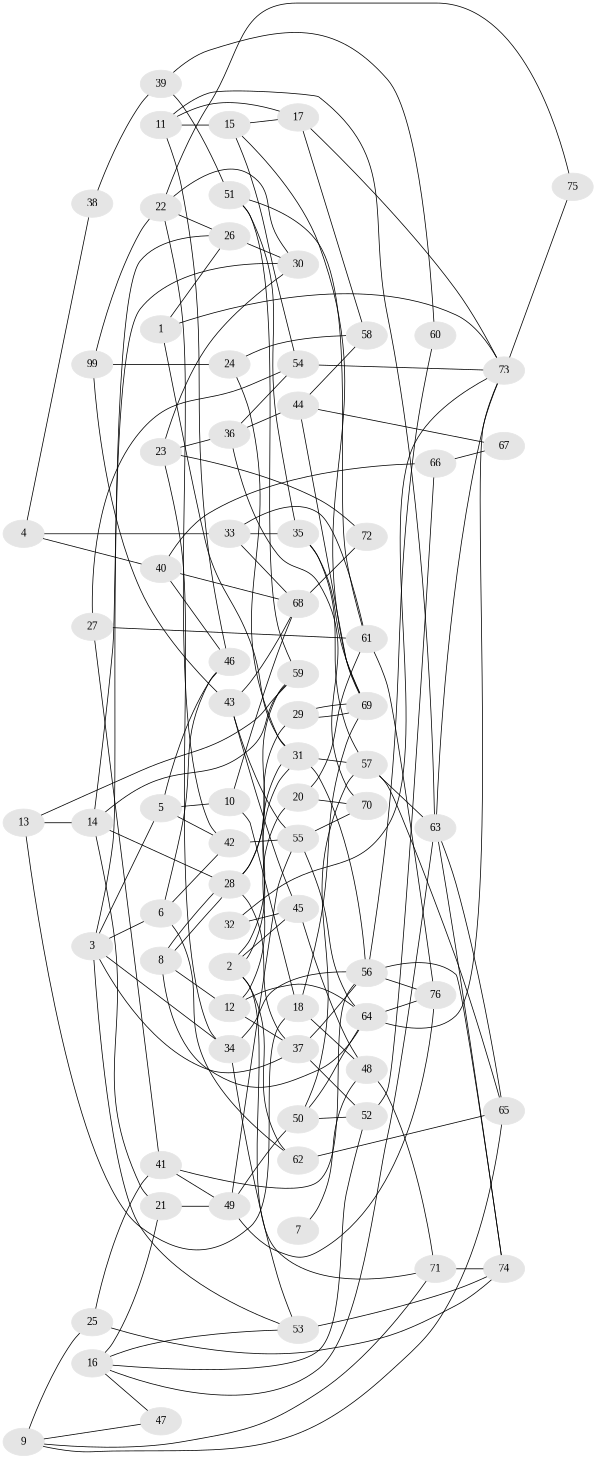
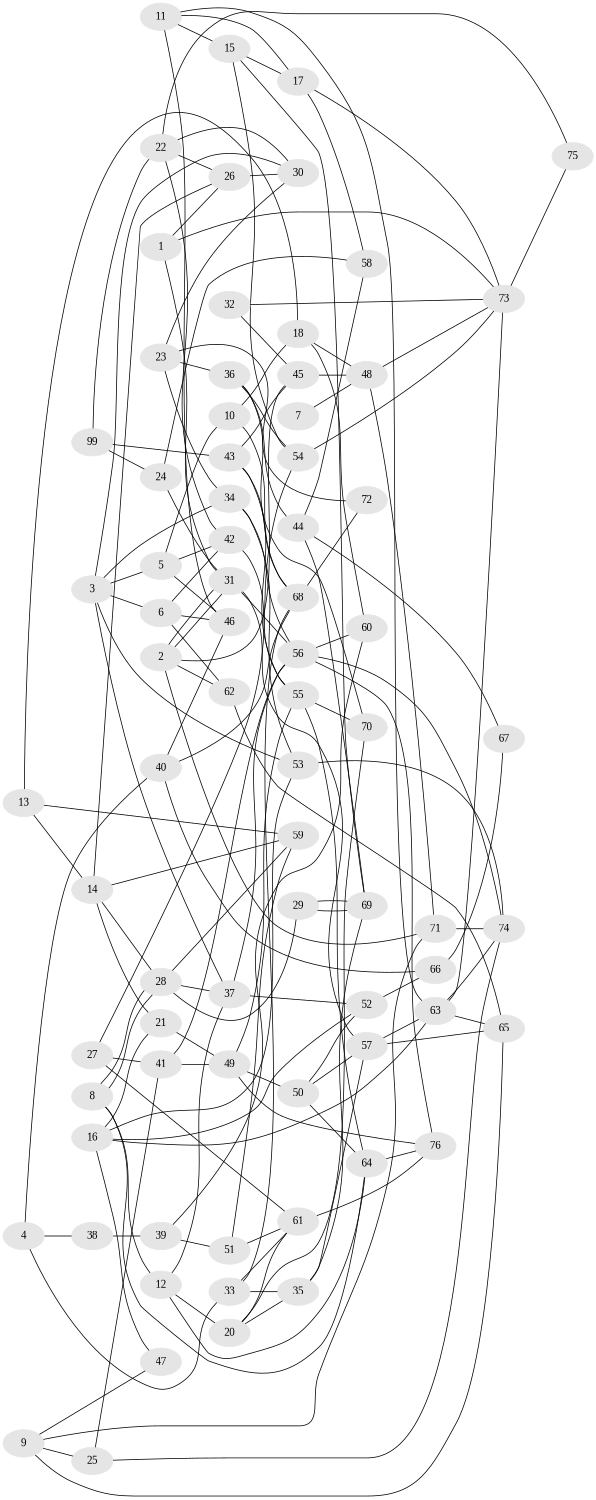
edge "51" -- "35": now "20" -- "35"
edge "73" -- "64": now "73" -- "48"
edge "69" -- "18": now "60" -- "18"
